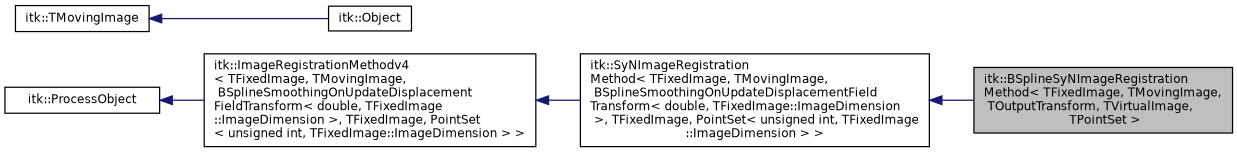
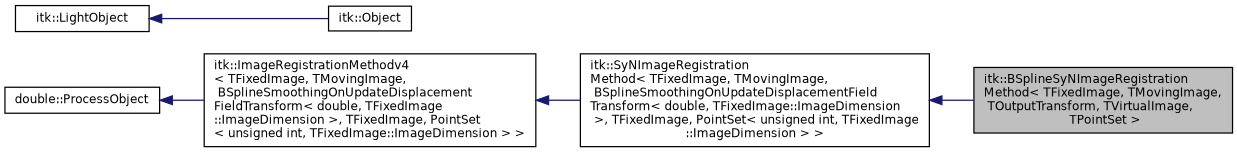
node "itk::TMovingImage": label "itk::TMovingImage" -> "itk::LightObject"
node "itk::ProcessObject": label "itk::ProcessObject" -> "double::ProcessObject"
